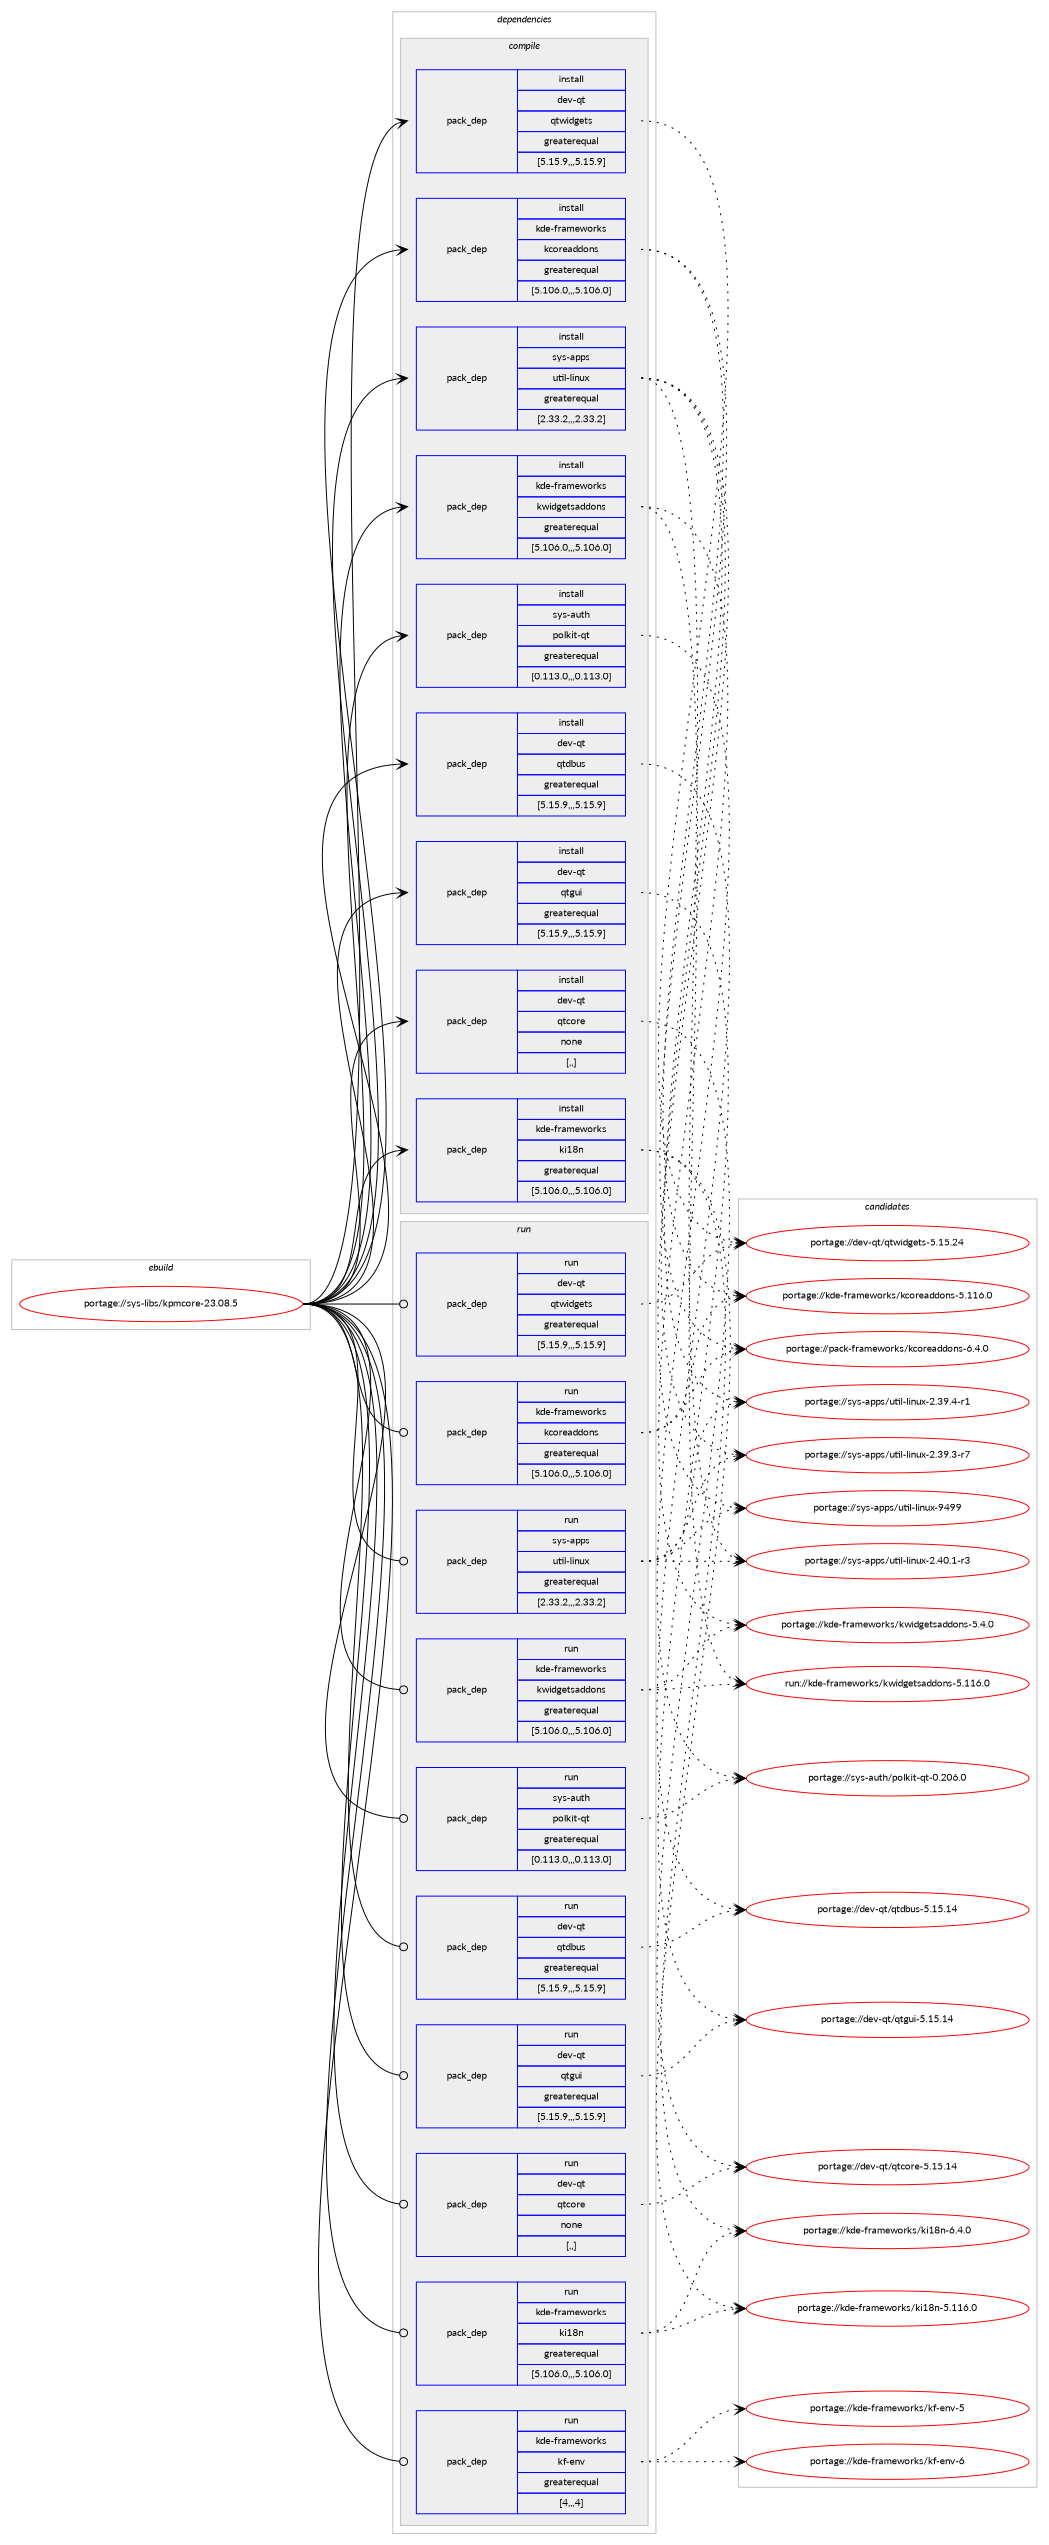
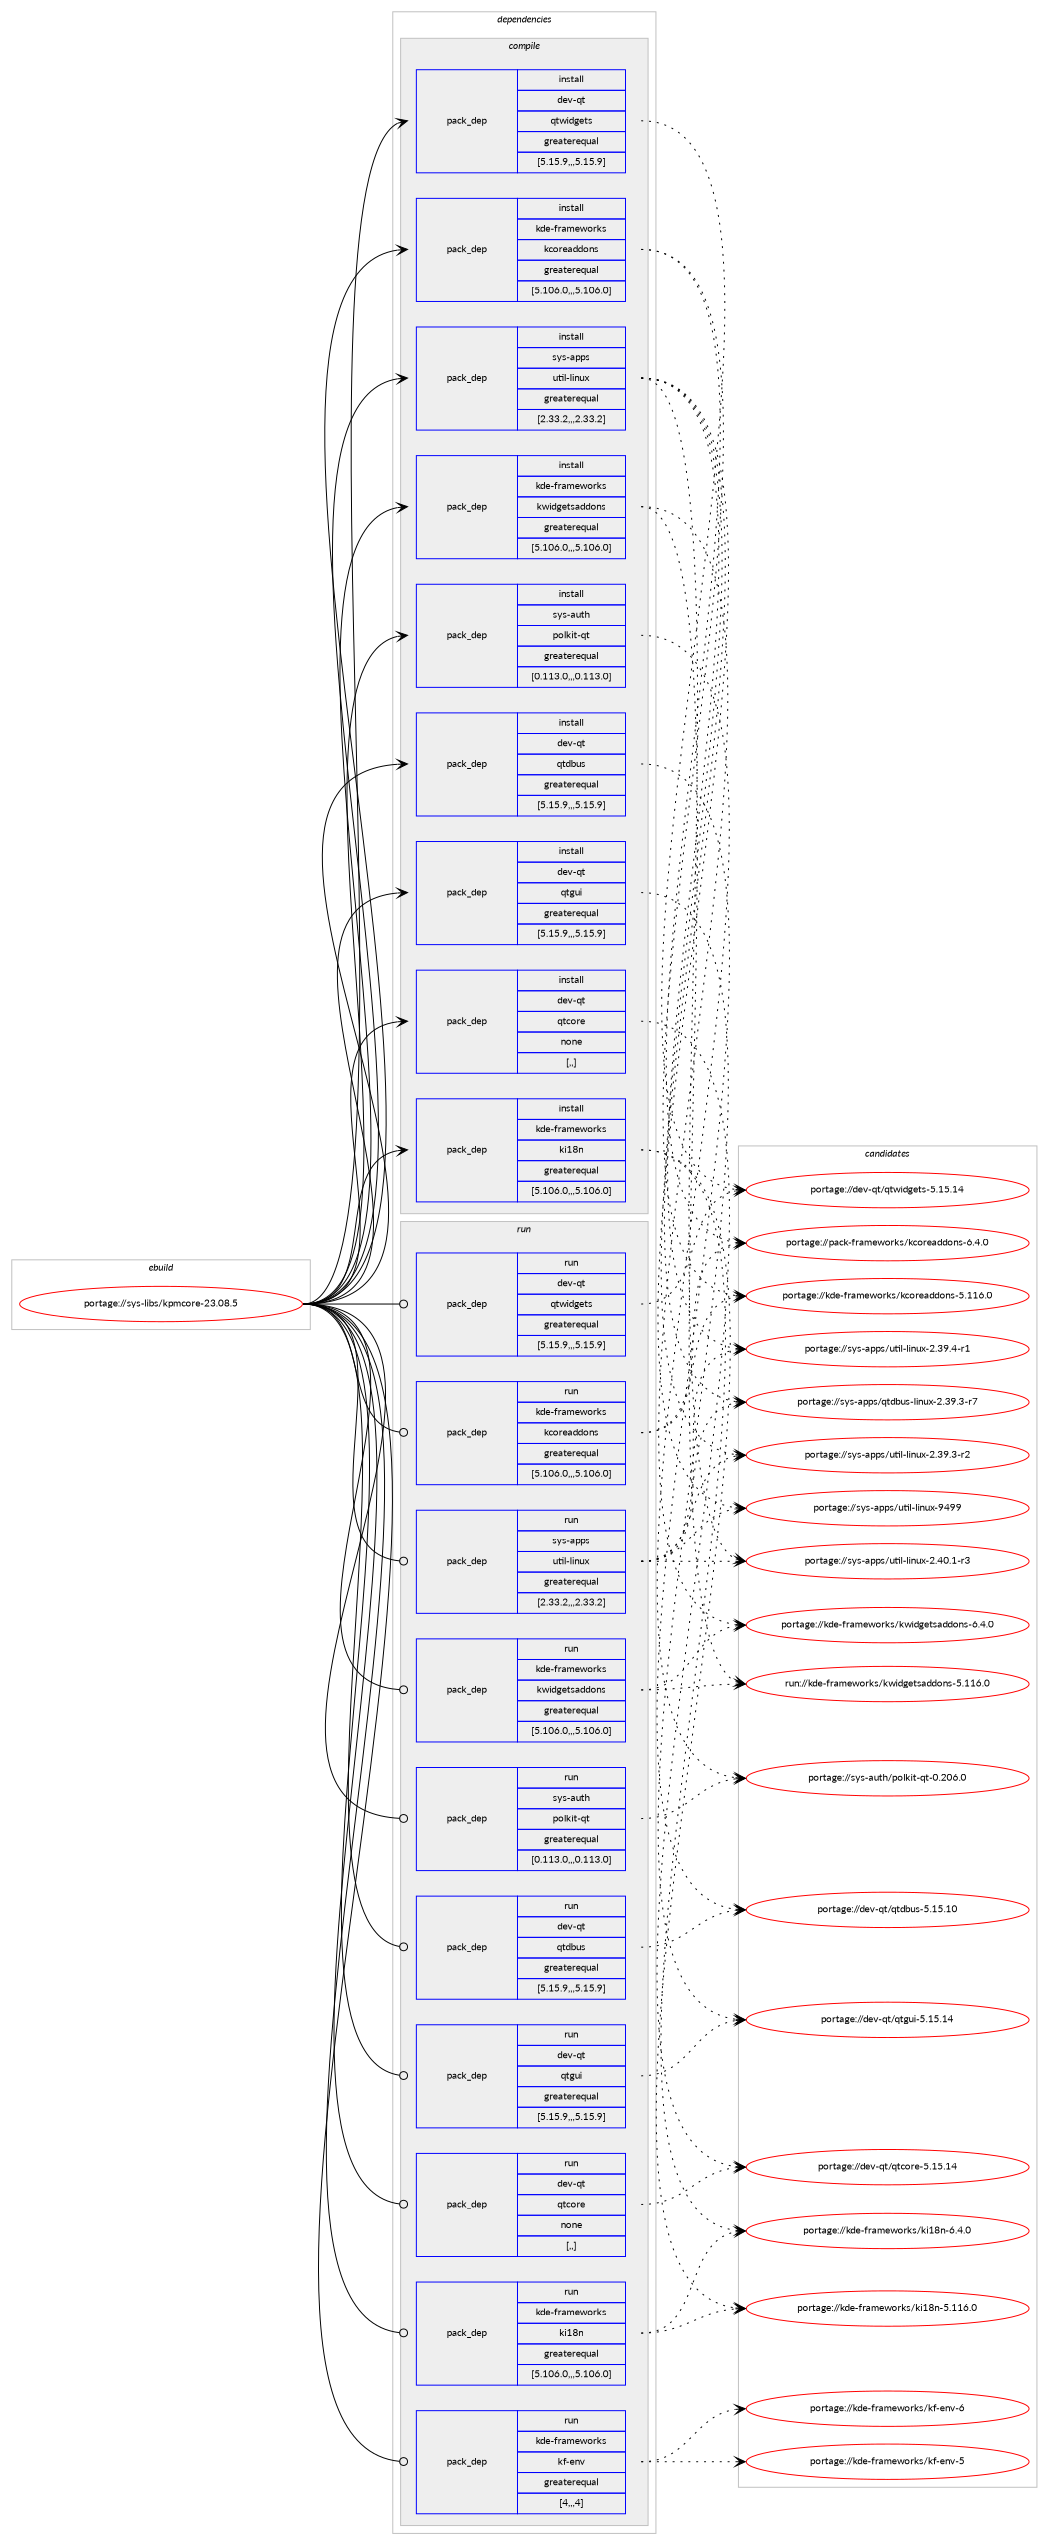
node "portage://dev-qt/qtwidgets-5.15.24": label "portage://dev-qt/qtwidgets-5.15.24" -> "portage://dev-qt/qtwidgets-5.15.14"
node "portage://sys-apps/util-linux-2.39.3-r2": added
node "portage://sys-apps/util-linux-2.39.3-r7": label "portage://sys-apps/util-linux-2.39.3-r7" -> "portage://sys-apps/qtdbus-linux-2.39.3-r7"
node "portage://kde-frameworks/kwidgetsaddons-5.4.0": label "portage://kde-frameworks/kwidgetsaddons-5.4.0" -> "portage://kde-frameworks/kwidgetsaddons-6.4.0"
node "portage://dev-qt/qtdbus-5.15.14": label "portage://dev-qt/qtdbus-5.15.14" -> "portage://dev-qt/qtdbus-5.15.10"
